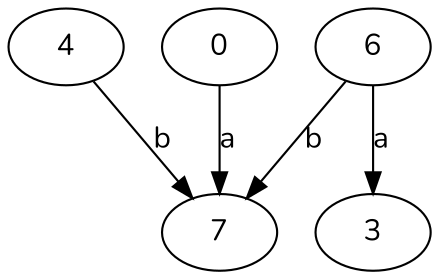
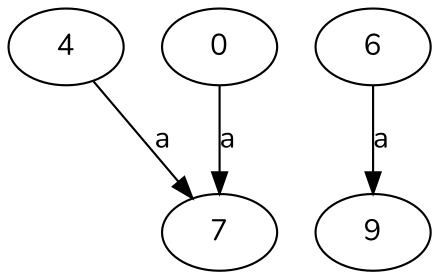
edge "6" -> "7": removed, label "b"
edge "4" -> "7": label "b" -> "a"
node "3": label "3" -> "9"
